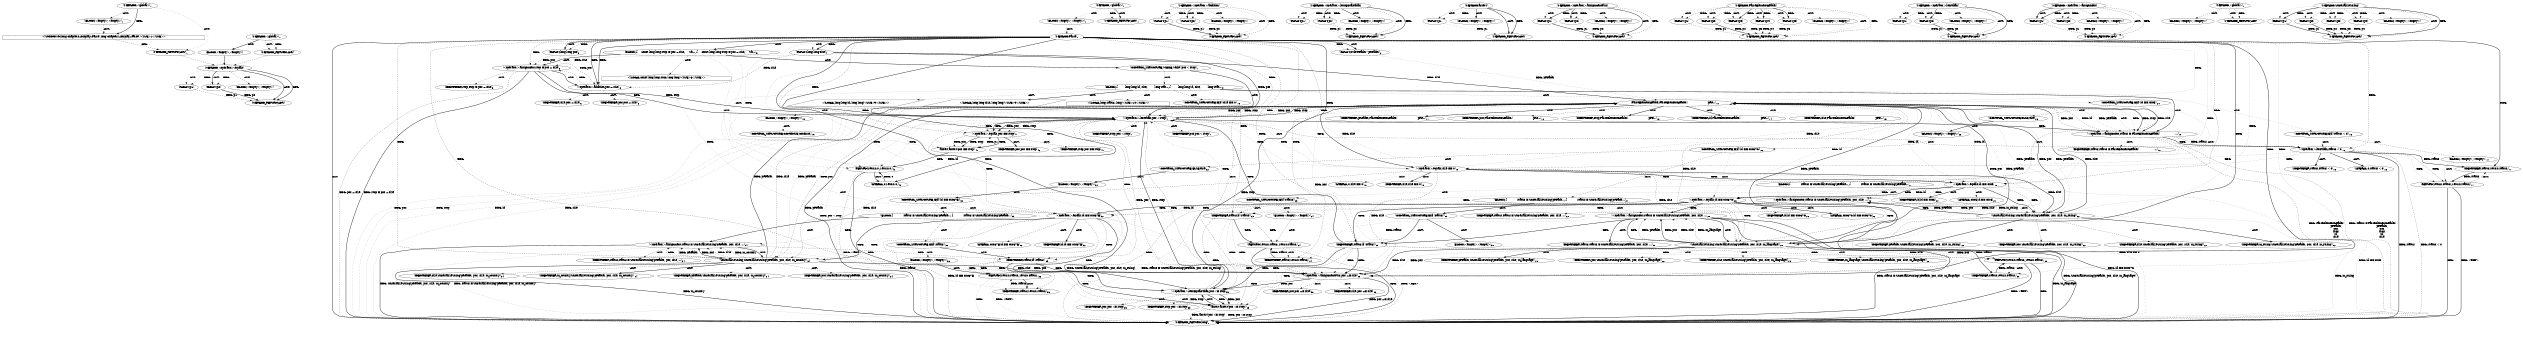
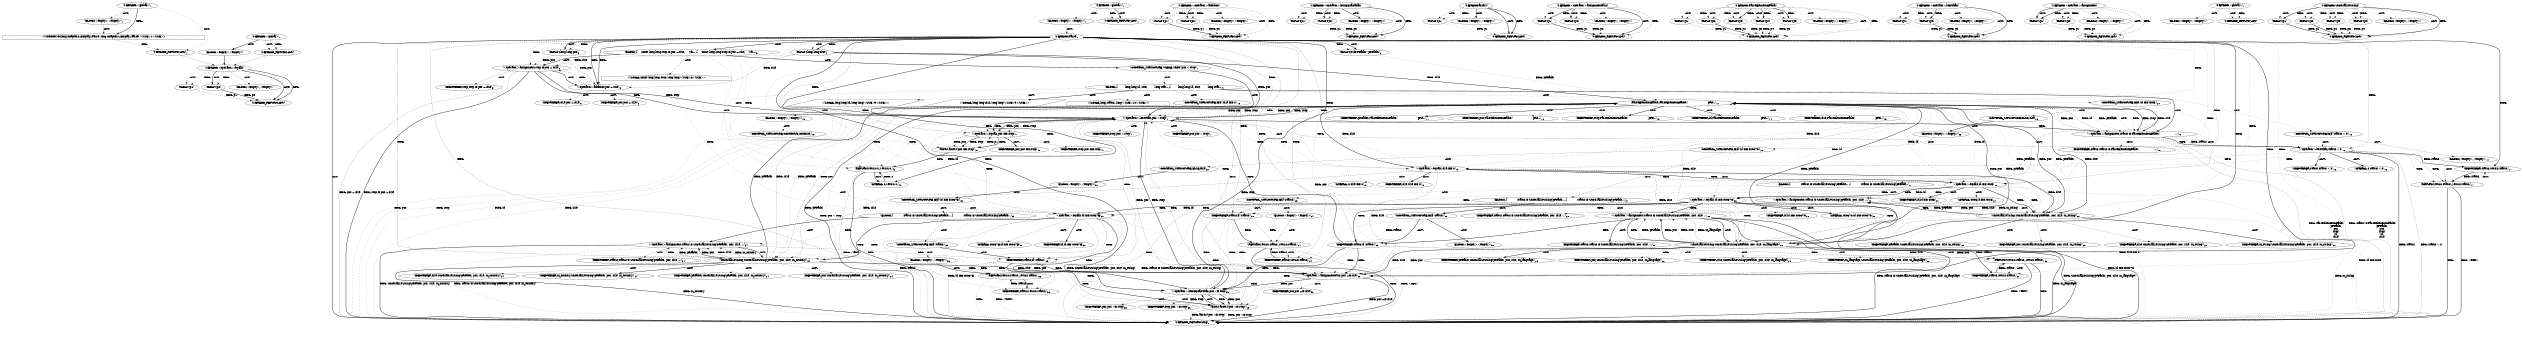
node "(assert,assert(pos == stop))": text "41" -> "31"
node "(IDENTIFIER,size,pos += size)": removed
